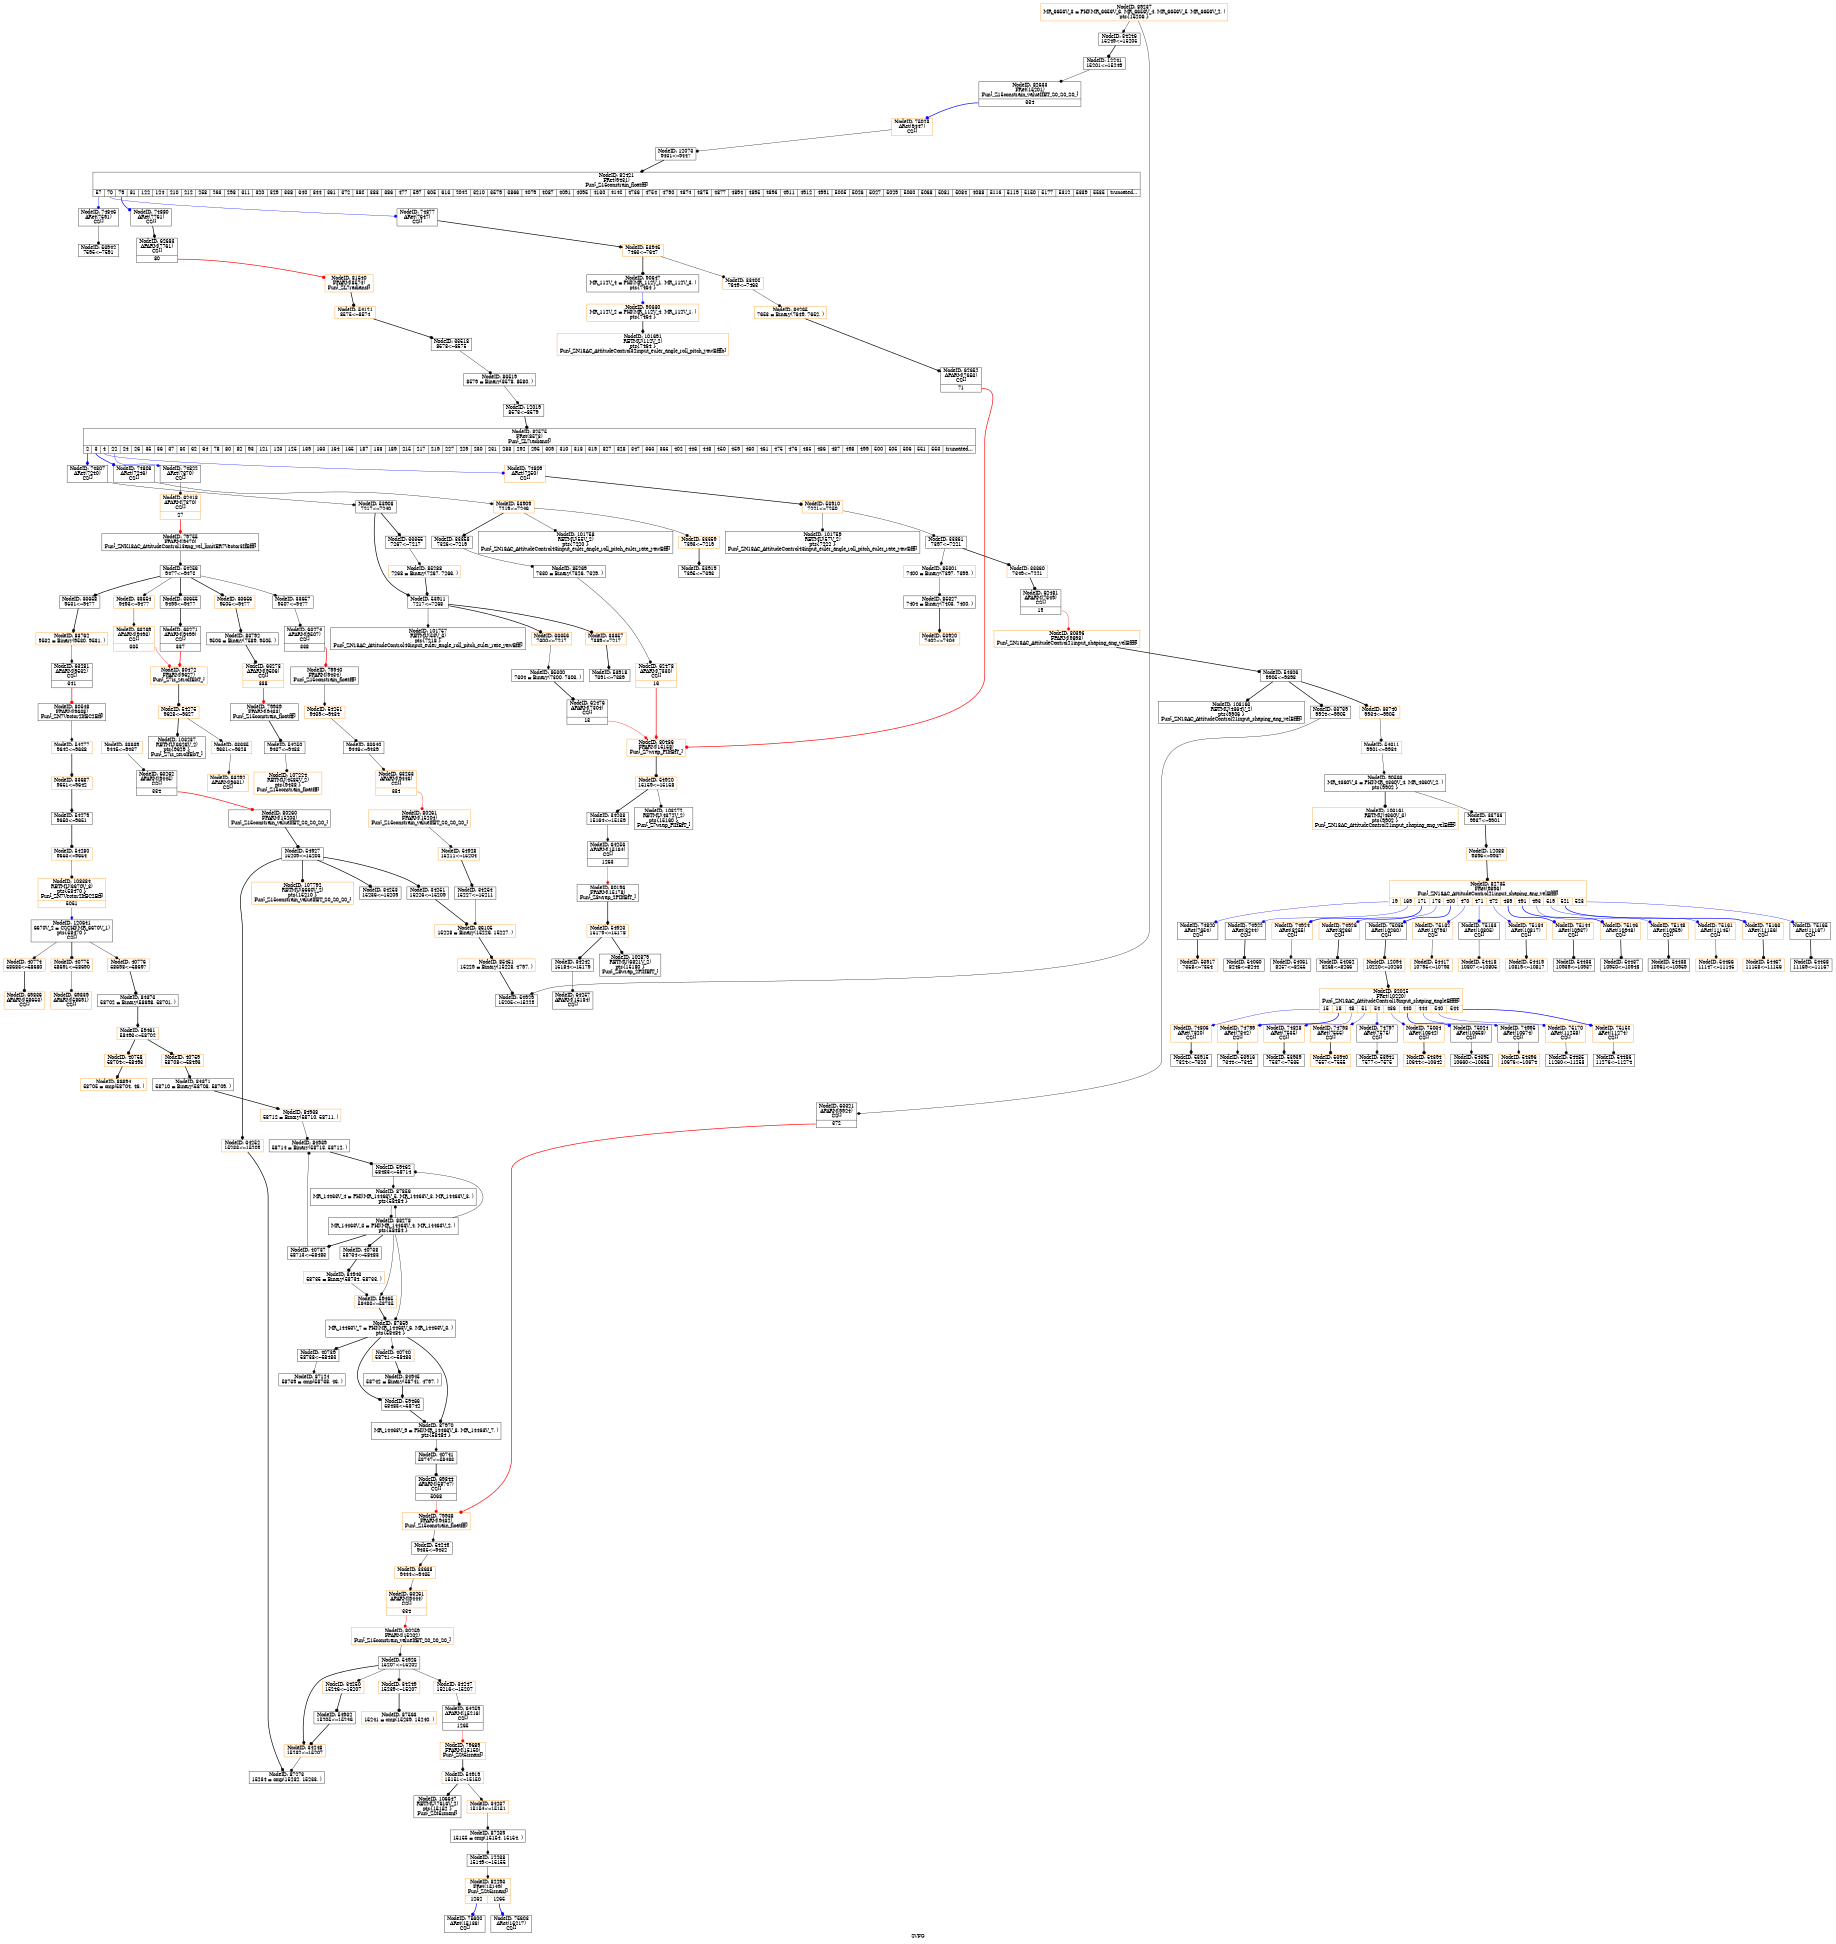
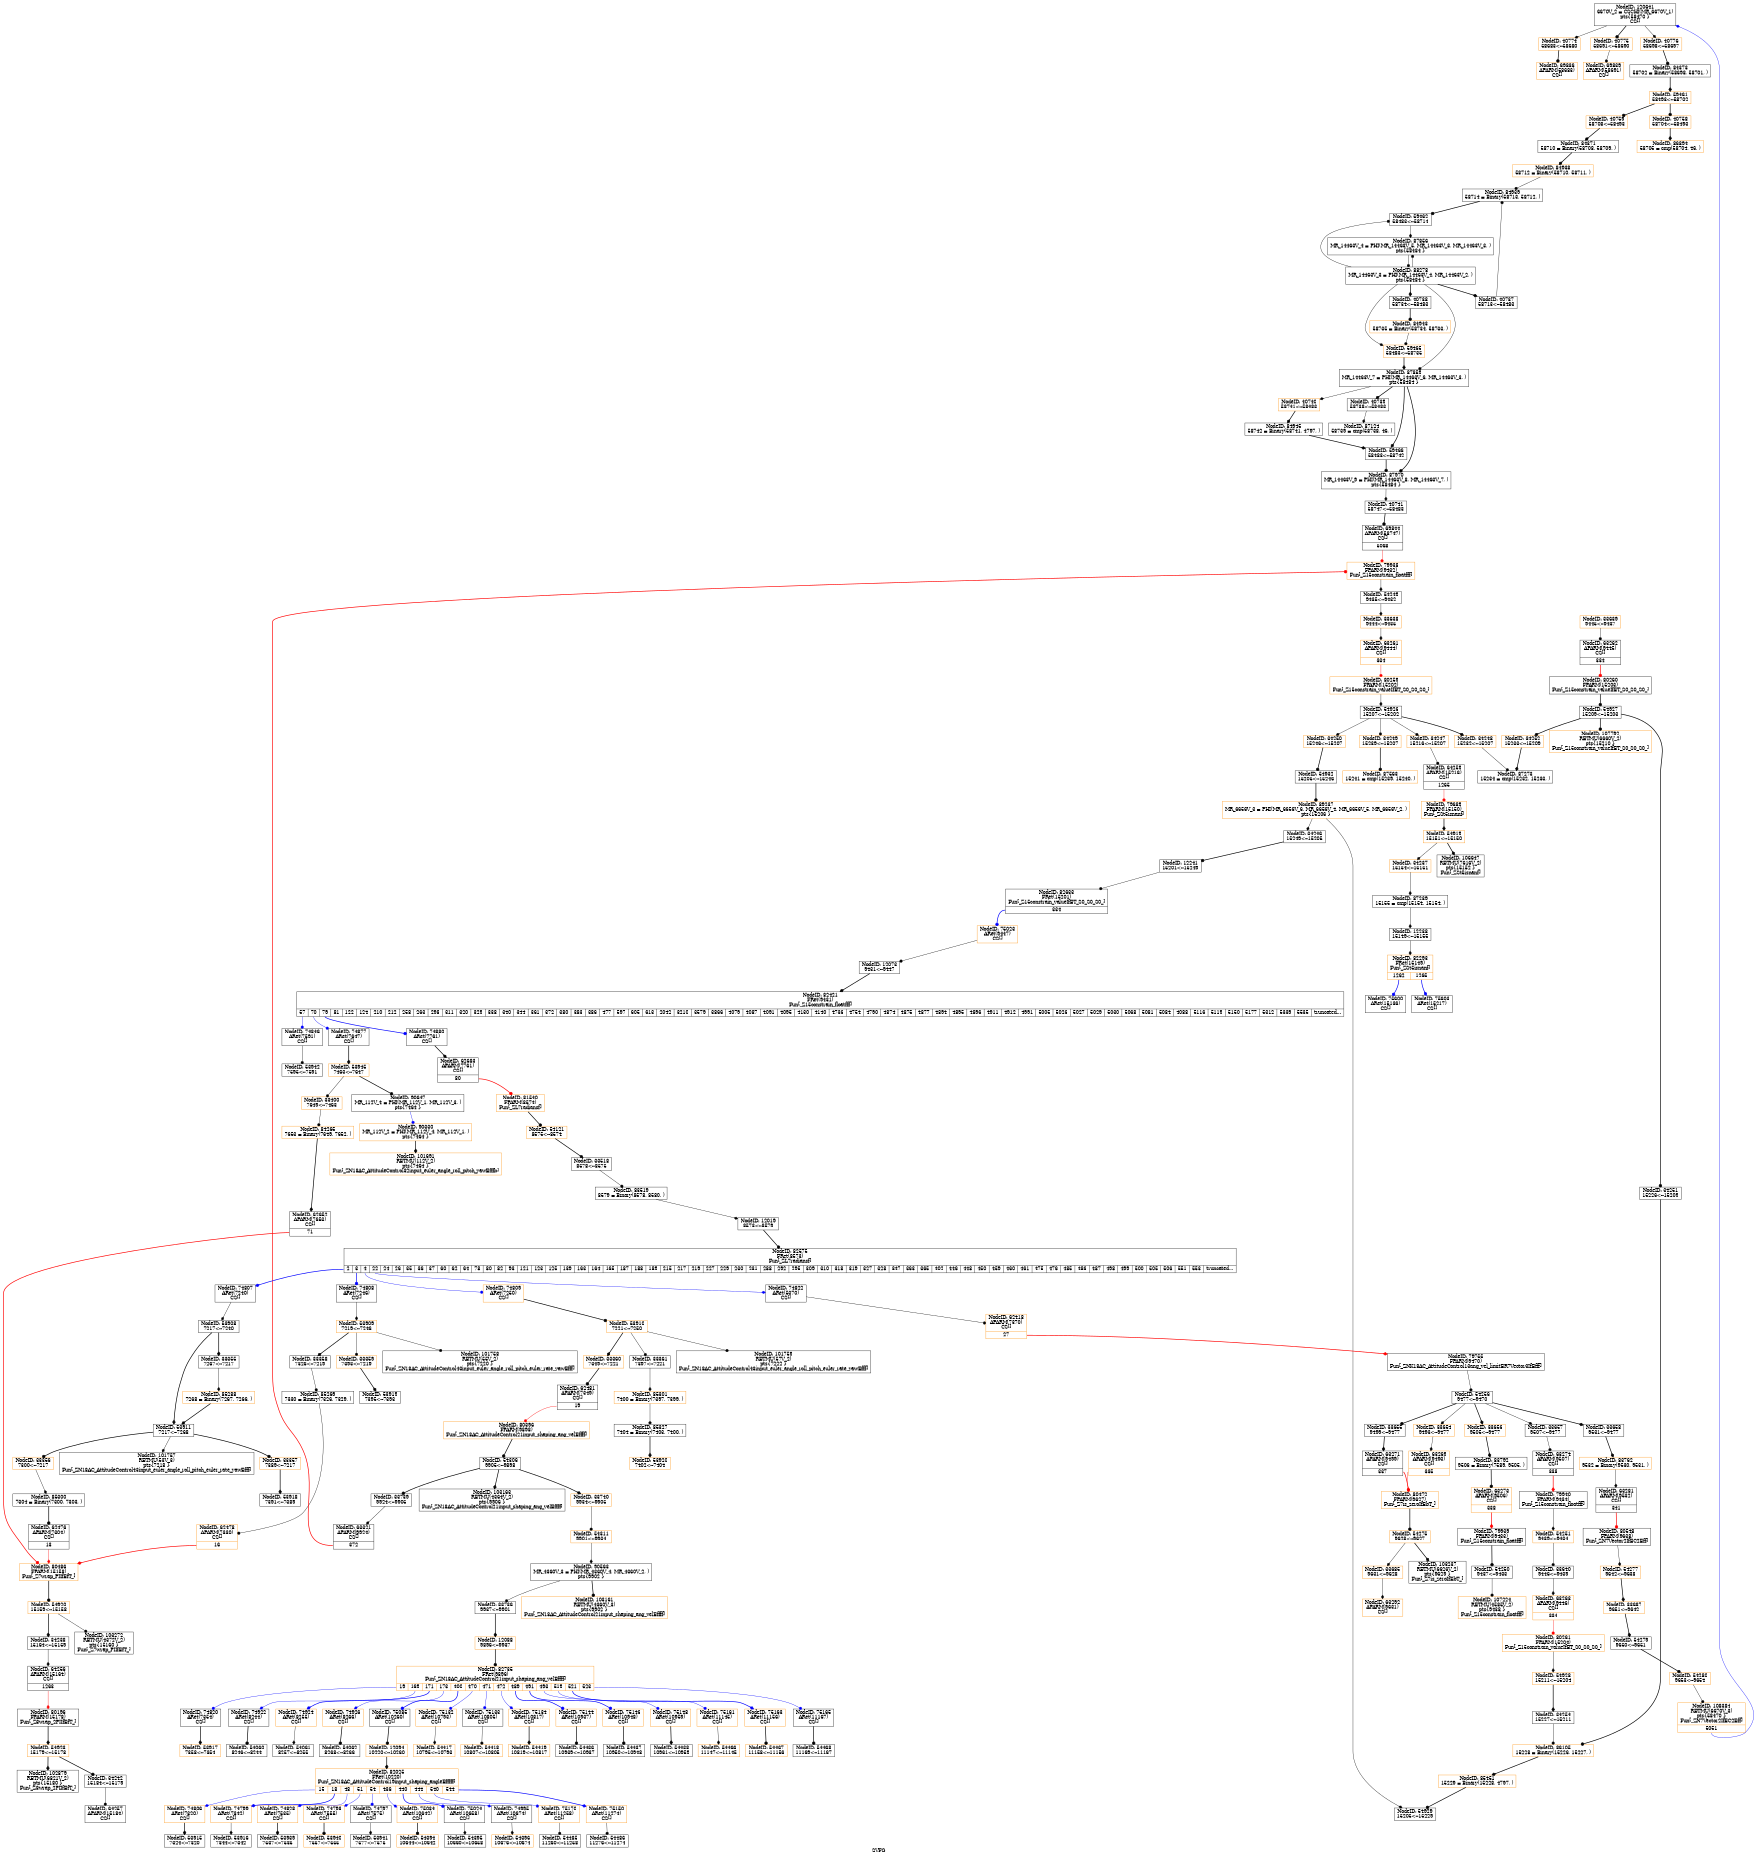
node "NodeID: 74822": text "ARet(7370)" -> "ARet(5370)"
edge "NodeID: 33361" -> "NodeID: 33360": now "NodeID: 53910" -> "NodeID: 33360"
node "NodeID: 34253": removed
node "NodeID: 69836": text "APARM(58653)" -> "APARM(58683)"
edge "NodeID: 54932" -> "NodeID: 34248": now "NodeID: 54932" -> "NodeID: 89237"
